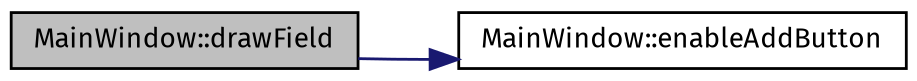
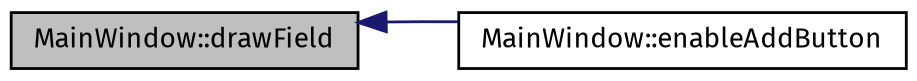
edge "MainWindow::drawField" -> "MainWindow::enableAddButton": reversed
